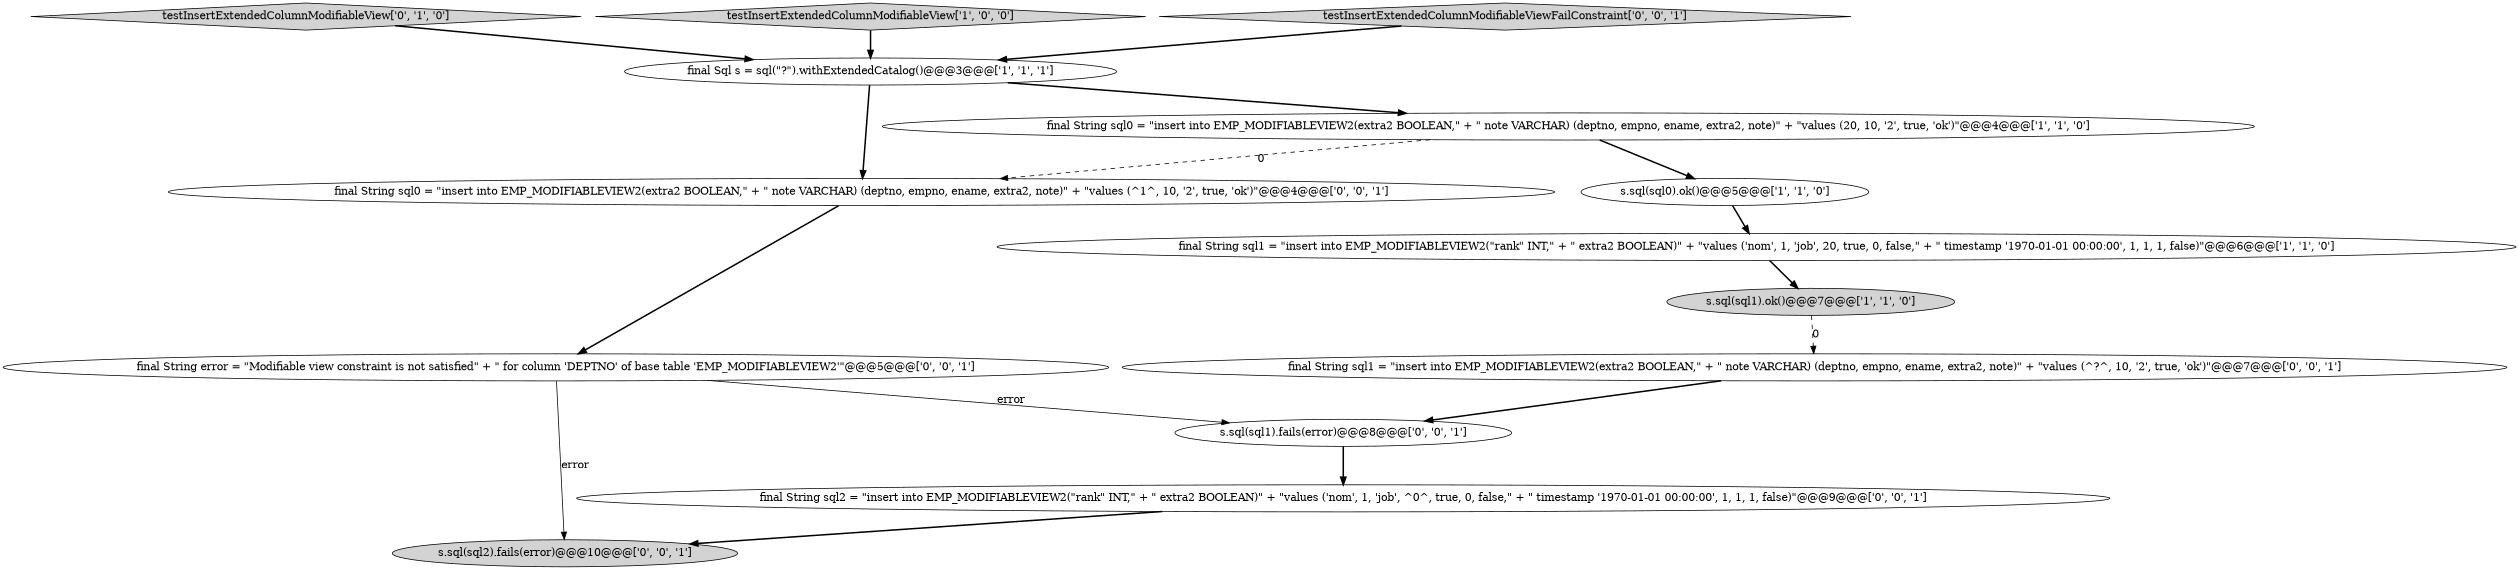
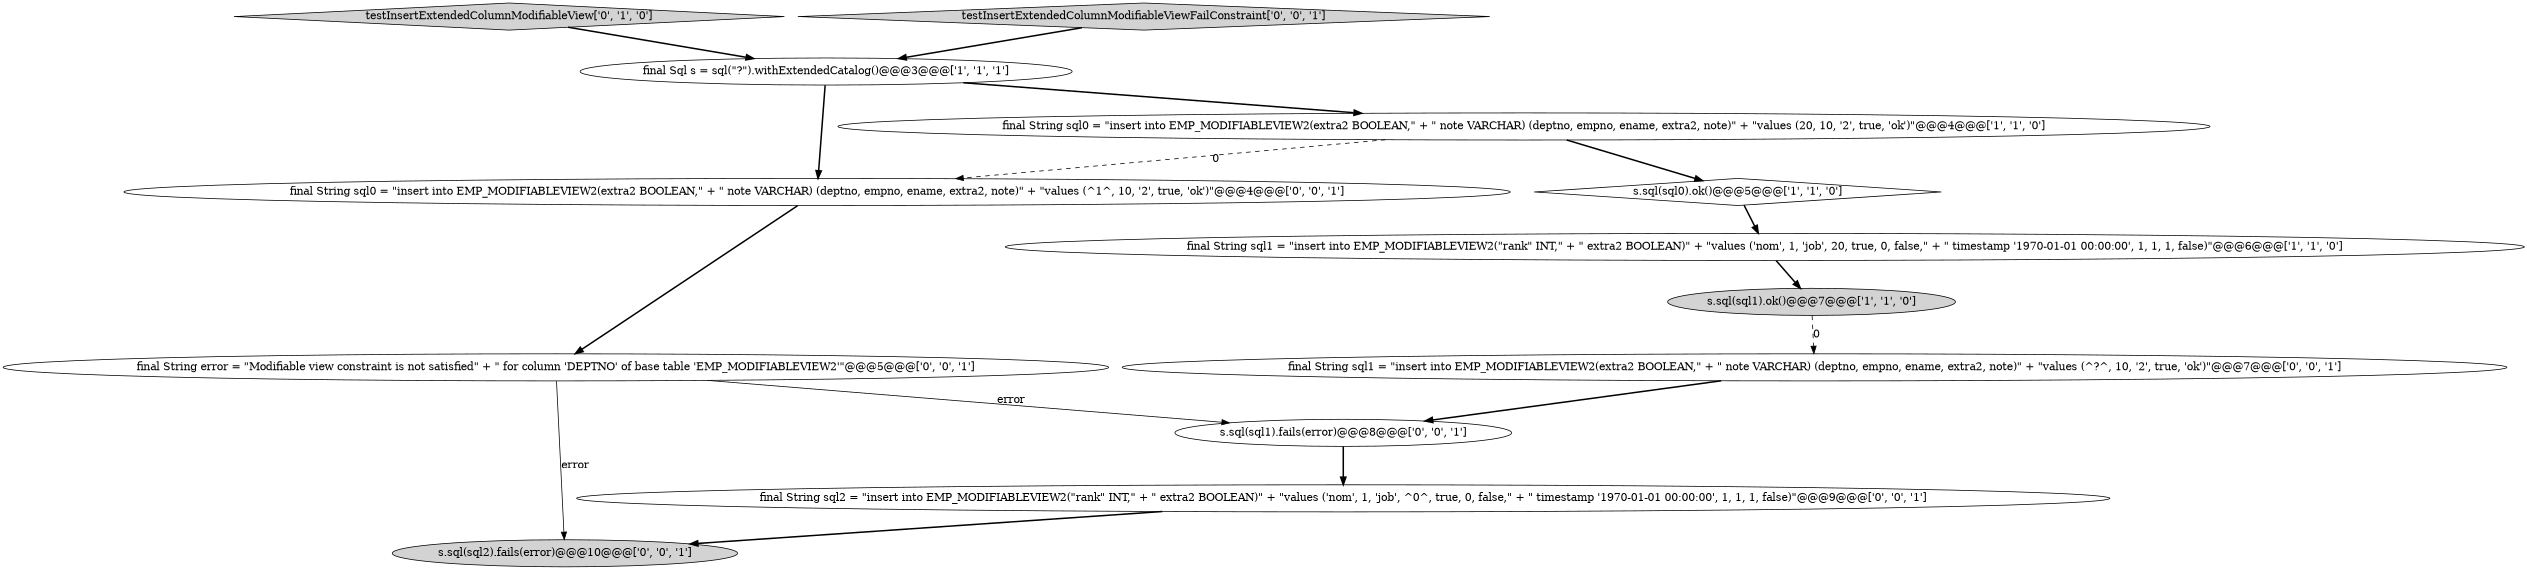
node "testInsertExtendedColumnModifiableView['1', '0', '0']": removed
node "s.sql(sql0).ok()@@@5@@@['1', '1', '0']": shape ellipse -> diamond
